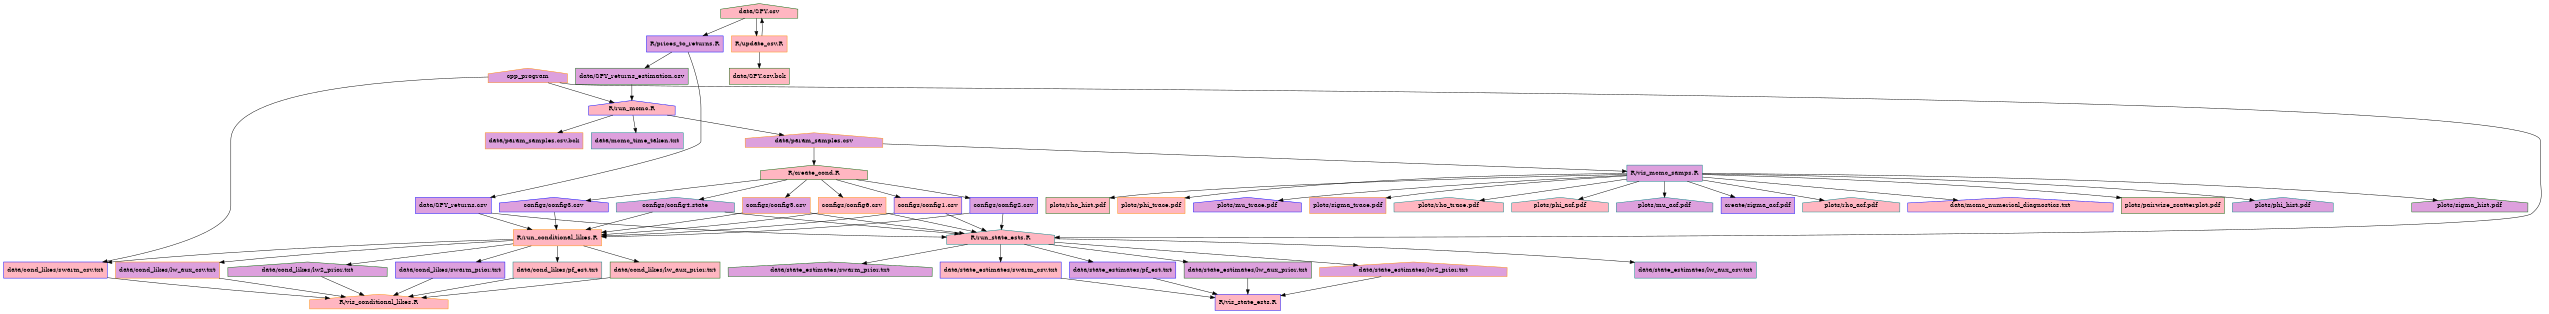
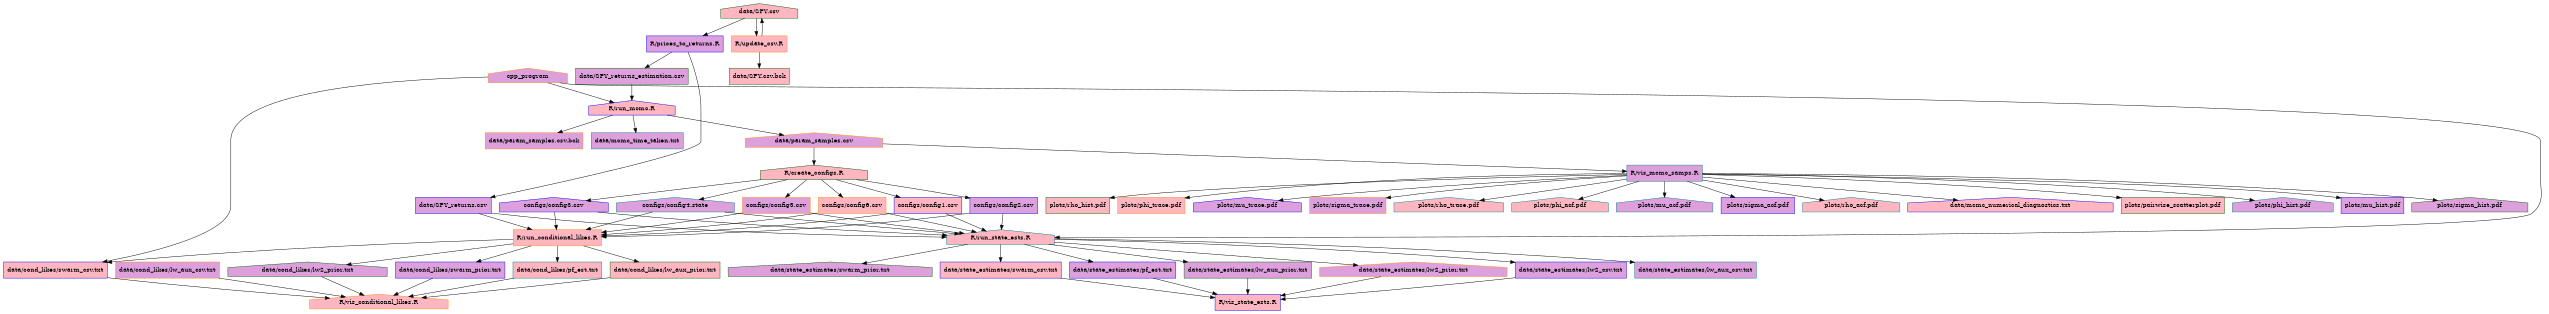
node "R/create_cond.R": label "R/create_cond.R" -> "R/create_configs.R"
node "create/sigma_acf.pdf": label "create/sigma_acf.pdf" -> "plots/sigma_acf.pdf"
node "plots/mu_hist.pdf": added
edge "configs/config3.csv" -> "R/run_state_ests.R": added
edge "R/run_conditional_likes.R" -> "data/cond_likes/lw_aux_csv.txt": removed
node "data/state_estimates/lw2_csv.txt": added
